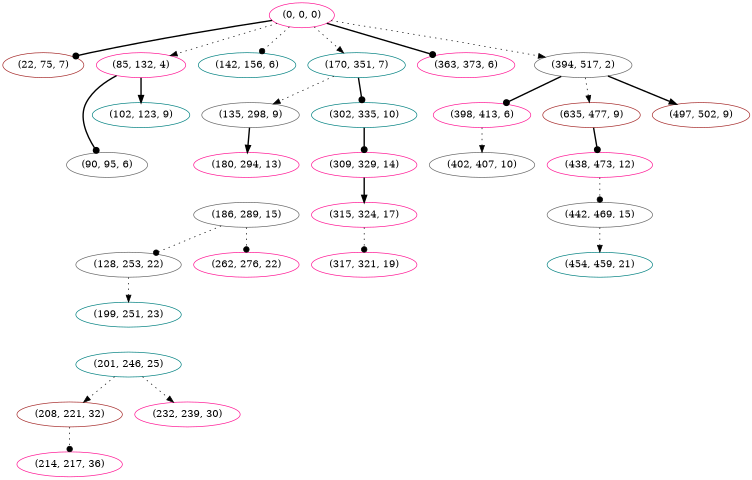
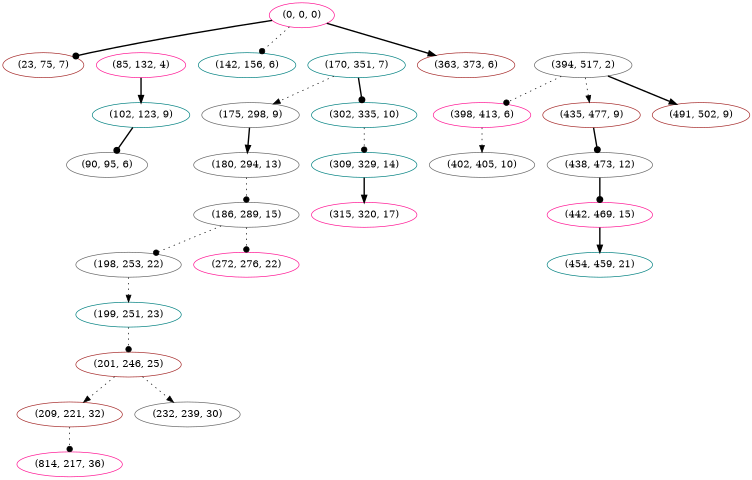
edge "(0, 0, 0)" -> "(170, 351, 7)": removed
edge "(0, 0, 0)" -> "(394, 517, 2)": removed
edge "(0, 0, 0)" -> "(85, 132, 4)": removed
edge "(0, 0, 0)" -> "(363, 373, 6)": arrowhead dot -> normal
node "(22, 75, 7)": label "(22, 75, 7)" -> "(23, 75, 7)"
node "(363, 373, 6)": color deeppink -> brown
edge "(394, 517, 2)" -> "(398, 413, 6)": style bold -> dotted
edge "(85, 132, 4)" -> "(90, 95, 6)": now "(102, 123, 9)" -> "(90, 95, 6)"
node "(135, 298, 9)": label "(135, 298, 9)" -> "(175, 298, 9)"
node "(635, 477, 9)": label "(635, 477, 9)" -> "(435, 477, 9)"
node "(497, 502, 9)": label "(497, 502, 9)" -> "(491, 502, 9)"
edge "(302, 335, 10)" -> "(309, 329, 14)": style bold -> dotted
node "(180, 294, 13)": color deeppink -> gray40
node "(309, 329, 14)": color deeppink -> teal
node "(402, 407, 10)": label "(402, 407, 10)" -> "(402, 405, 10)"
node "(438, 473, 12)": color deeppink -> gray40
edge "(180, 294, 13)" -> "(186, 289, 15)": added
edge "(438, 473, 12)" -> "(442, 469, 15)": style dotted -> bold
node "(315, 324, 17)": label "(315, 324, 17)" -> "(315, 320, 17)"
node "(442, 469, 15)": color gray40 -> deeppink
edge "(442, 469, 15)" -> "(454, 459, 21)": style dotted -> bold
node "(128, 253, 22)": label "(128, 253, 22)" -> "(198, 253, 22)"
node "(262, 276, 22)": label "(262, 276, 22)" -> "(272, 276, 22)"
node "(317, 321, 19)": removed
edge "(199, 251, 23)" -> "(201, 246, 25)": added
node "(201, 246, 25)": color teal -> brown
node "(208, 221, 32)": label "(208, 221, 32)" -> "(209, 221, 32)"
node "(232, 239, 30)": color deeppink -> gray40
node "(214, 217, 36)": label "(214, 217, 36)" -> "(814, 217, 36)"
